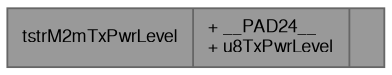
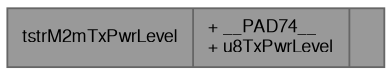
node "tstrM2mTxPwrLevel": text "+ __PAD24__" -> "+ __PAD74__"
